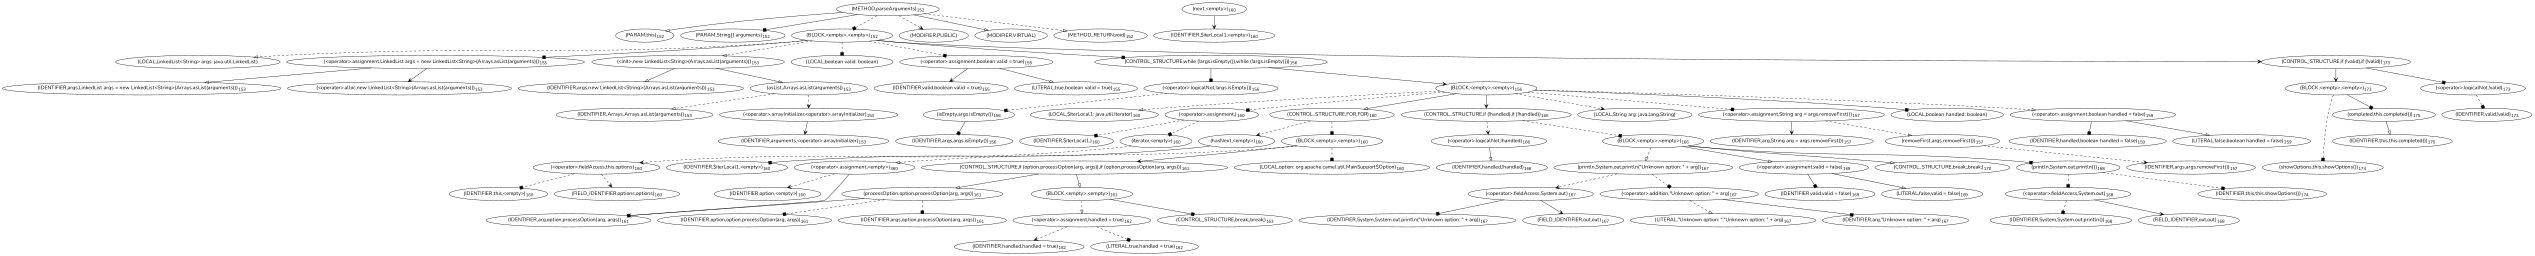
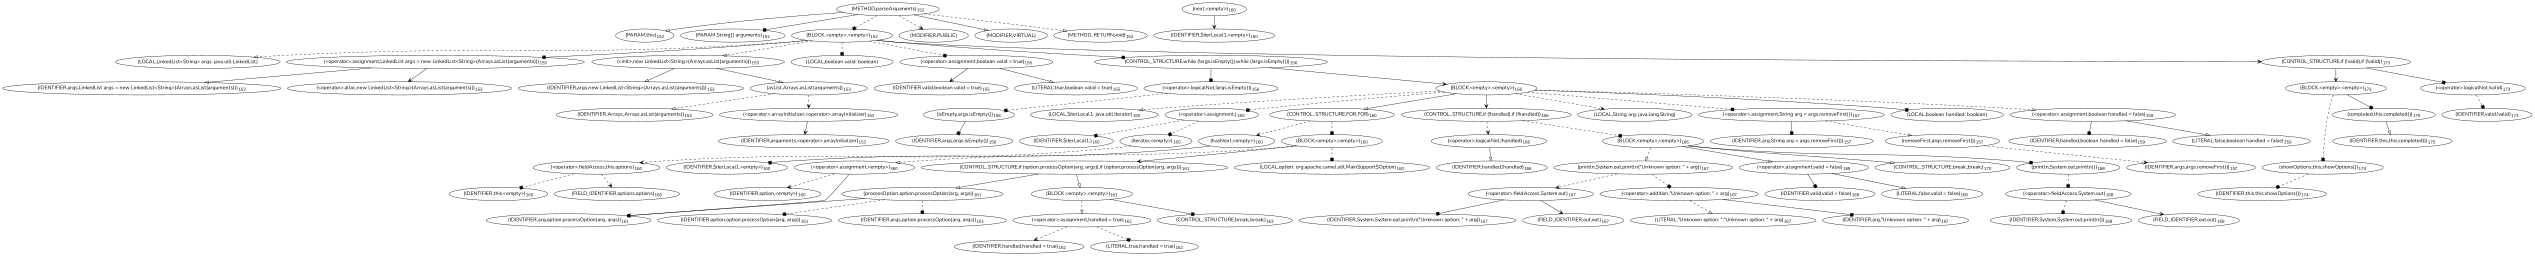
edge "(<operator>.assignment,String arg = args.removeFirst())" -> "(IDENTIFIER,arg,String arg = args.removeFirst())": arrowhead vee -> box
edge "(println,System.out.println())" -> "(IDENTIFIER,this,this.showOptions())": now "(showOptions,this.showOptions())" -> "(IDENTIFIER,this,this.showOptions())"
